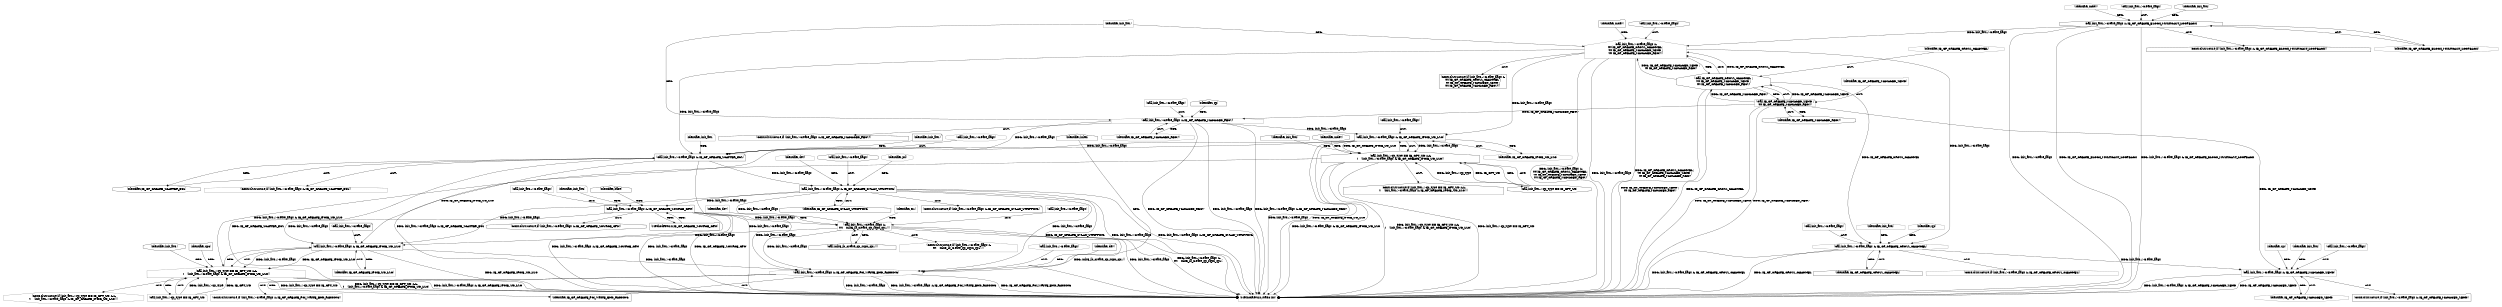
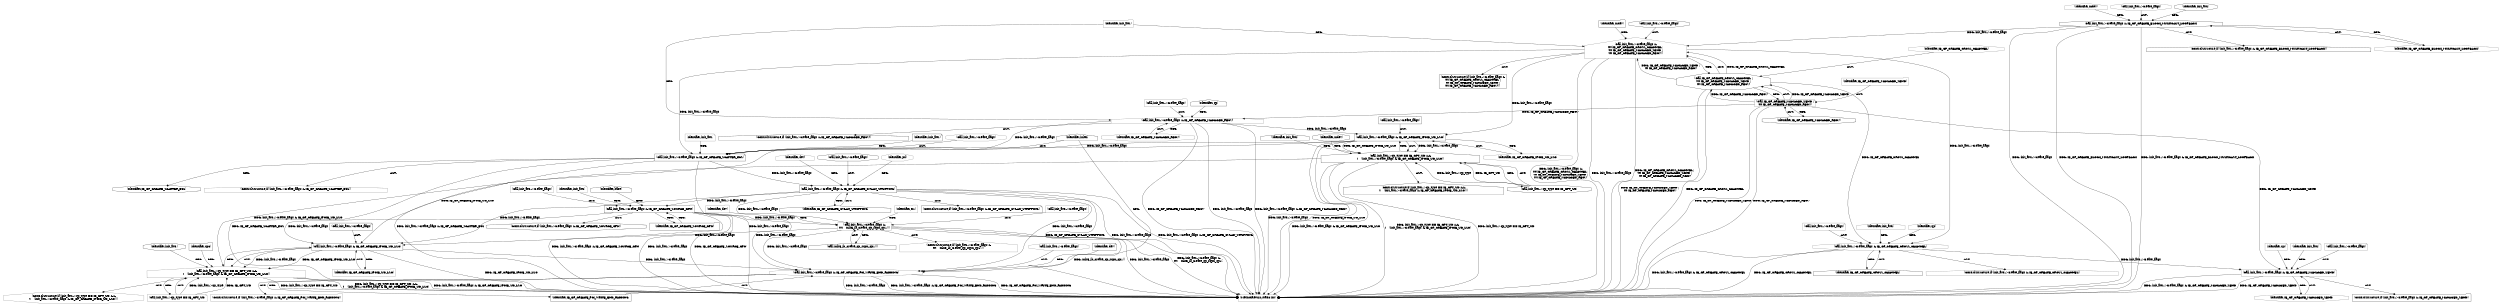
edge "(Identifier,IB_QP_CREATE_SCATTER_FCS)" -> "(Call,init_attr->create_flags & IB_QP_CREATE_SCATTER_FCS)": now "(Identifier,inlen)" -> "(Call,init_attr->create_flags & IB_QP_CREATE_SCATTER_FCS)"
edge "(Identifier,base)" -> "(Call,init_attr->create_flags & IB_QP_CREATE_SOURCE_QPN)": label "CFG: " -> "END: "
node "(MethodReturn,IB_QP_CREATE_SOURCE_QPN)": label "(MethodReturn,IB_QP_CREATE_SOURCE_QPN)" -> "(Identifier,IB_QP_CREATE_SOURCE_QPN)"
